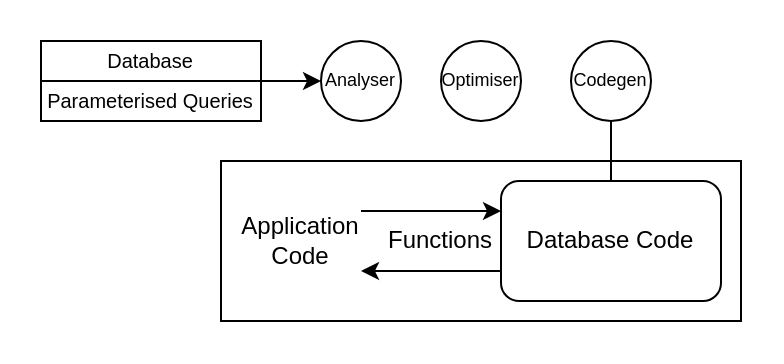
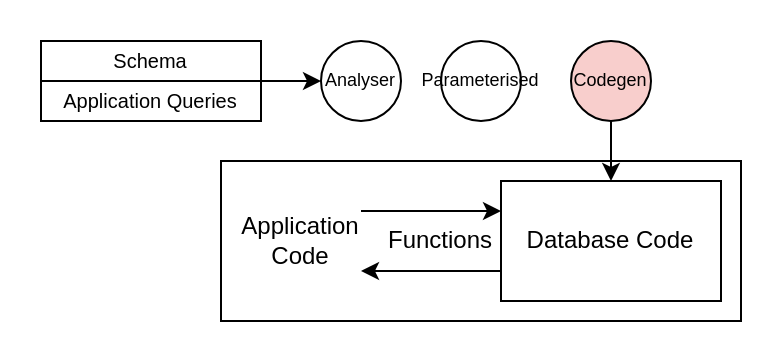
node "Database": label "Database" -> "Schema"
node "Optimiser": label "Optimiser" -> "Parameterised"
node "Codegen": fillcolor #ffffff -> #f8cecc
node "Parameterised Queries": label "Parameterised Queries" -> "Application Queries"
edge "Codegen" -- "Database Code": arrowhead none -> classic
node "Database Code": shape rounded rectangle -> rectangle
